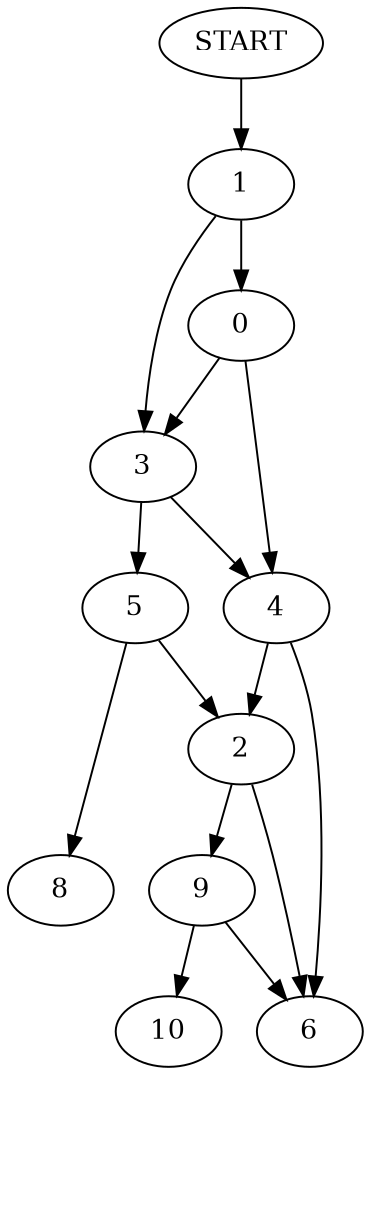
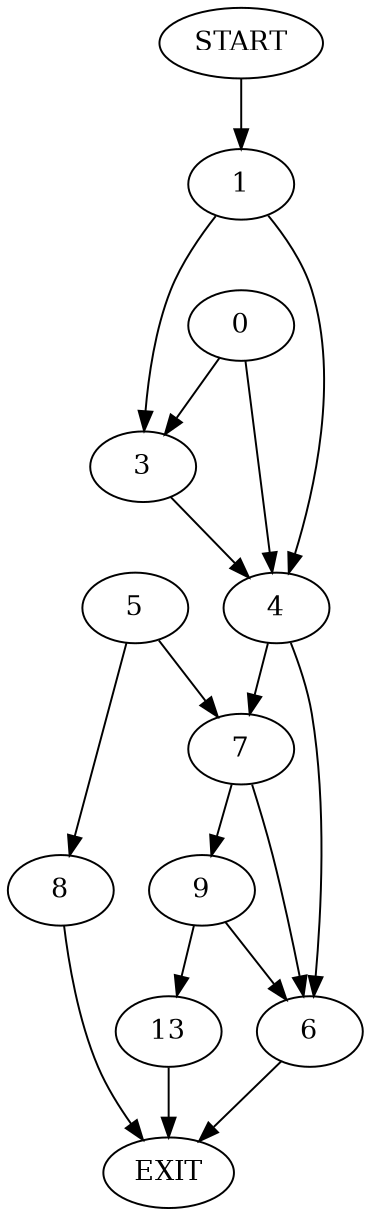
edge "1" -> "0": now "1" -> "4"
edge "3" -> "5": removed
node "2": label "2" -> "7"
node "10": label "10" -> "13"
node "EXIT": added
